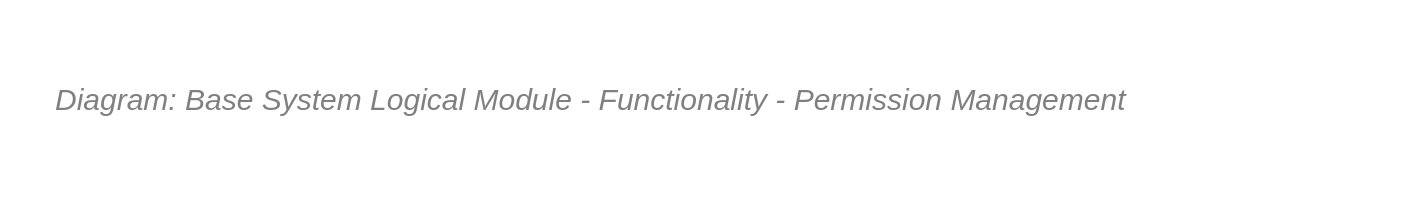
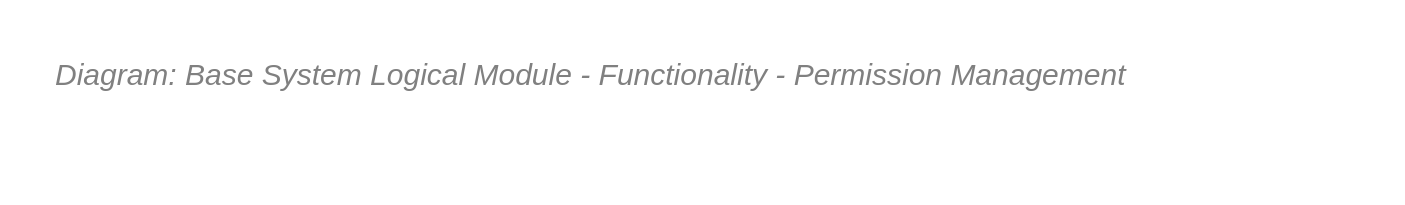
node "Diagram: Base System Logical Module - Functionality - Permission Management": moved (701, 101) -> (701, 76)
